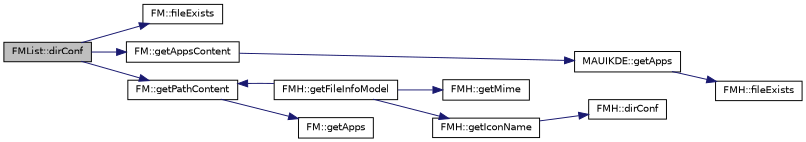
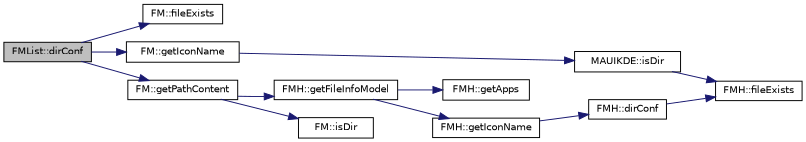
node "FM::getAppsContent": label "FM::getAppsContent" -> "FM::getIconName"
node "MAUIKDE::getApps": label "MAUIKDE::getApps" -> "MAUIKDE::isDir"
edge "FMH::getFileInfoModel" -> "FM::getPathContent": reversed
node "FMH::getMime": label "FMH::getMime" -> "FMH::getApps"
edge "FMH::dirConf" -> "FMH::fileExists": added
node "FM::getApps": label "FM::getApps" -> "FM::isDir"
